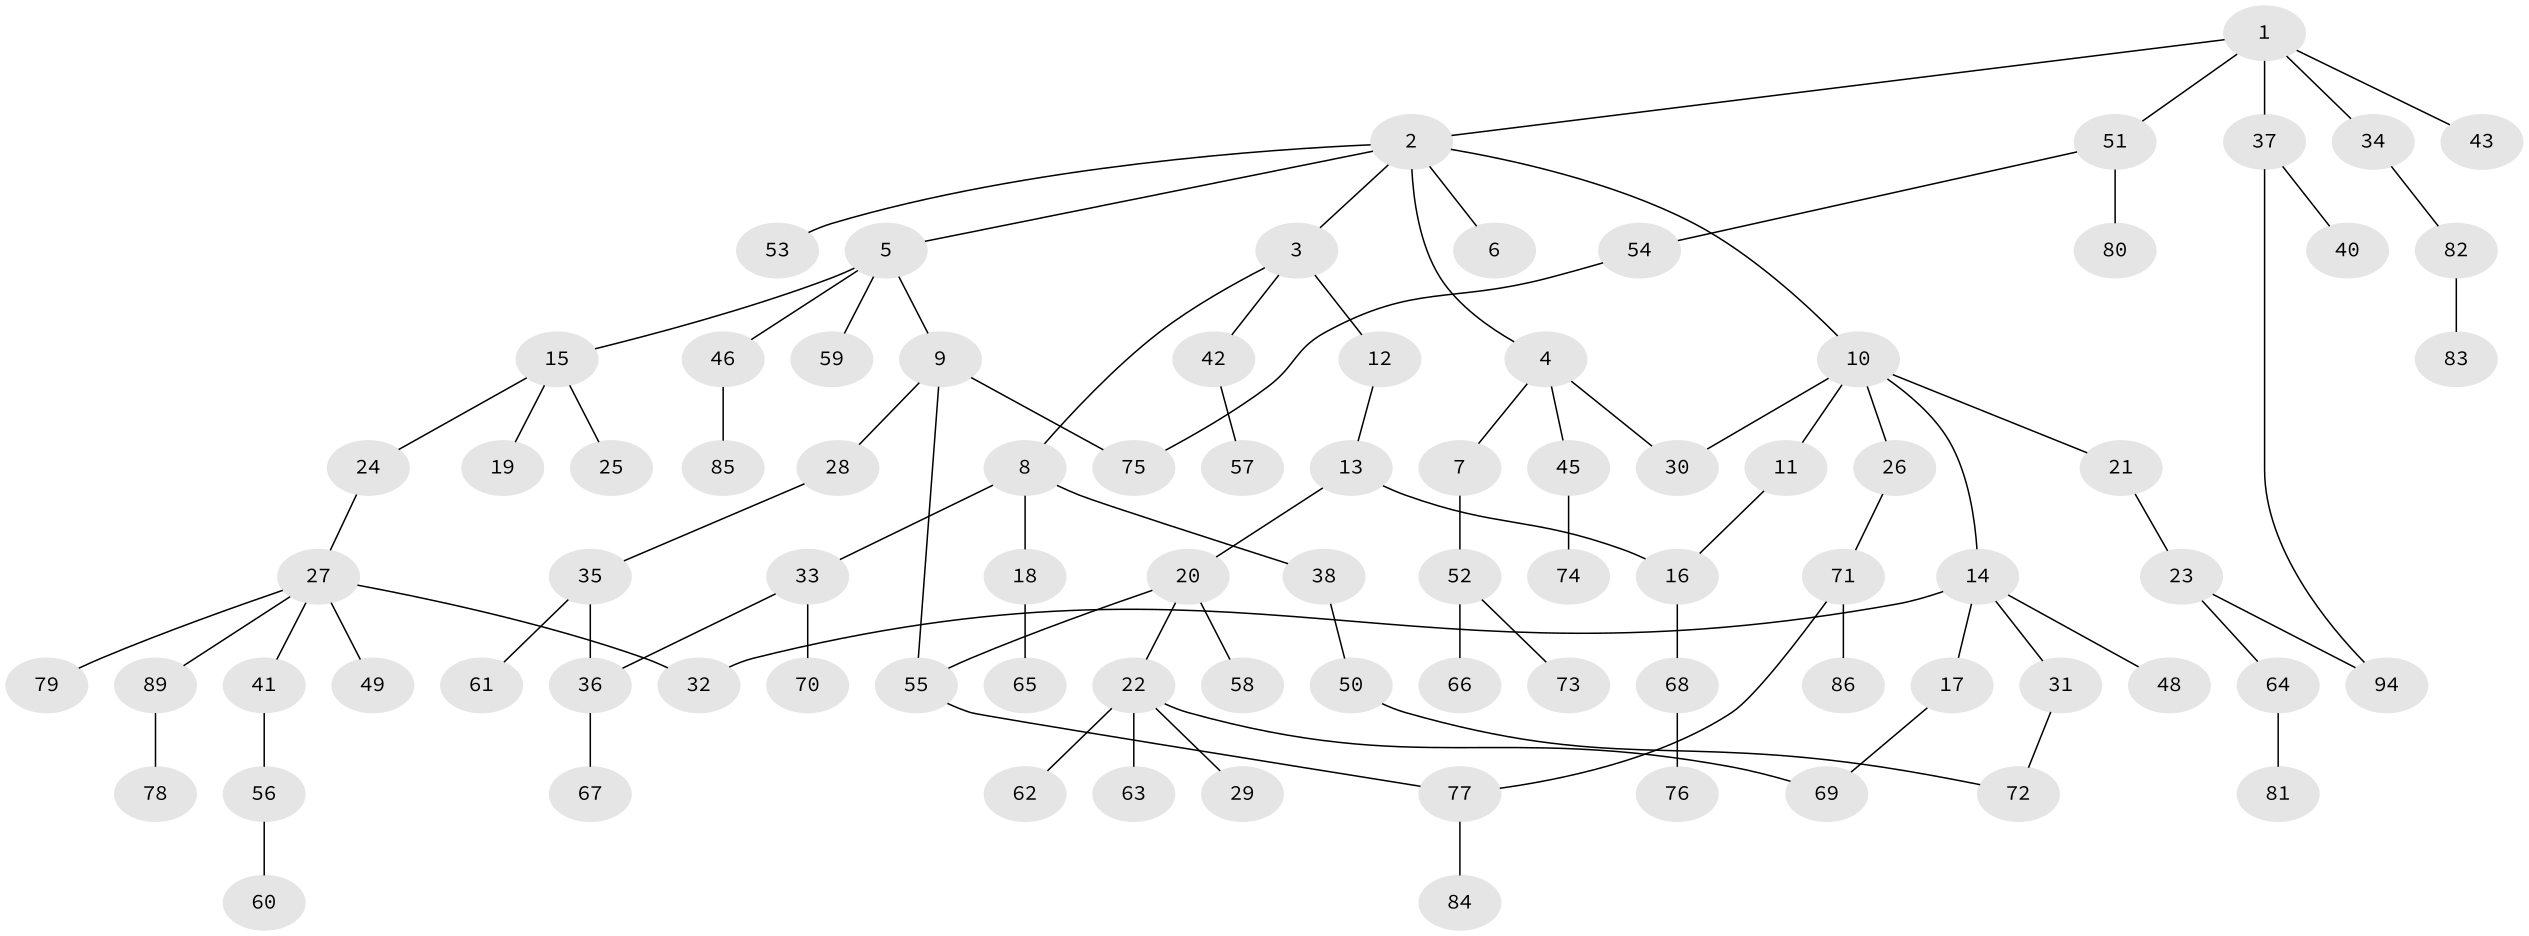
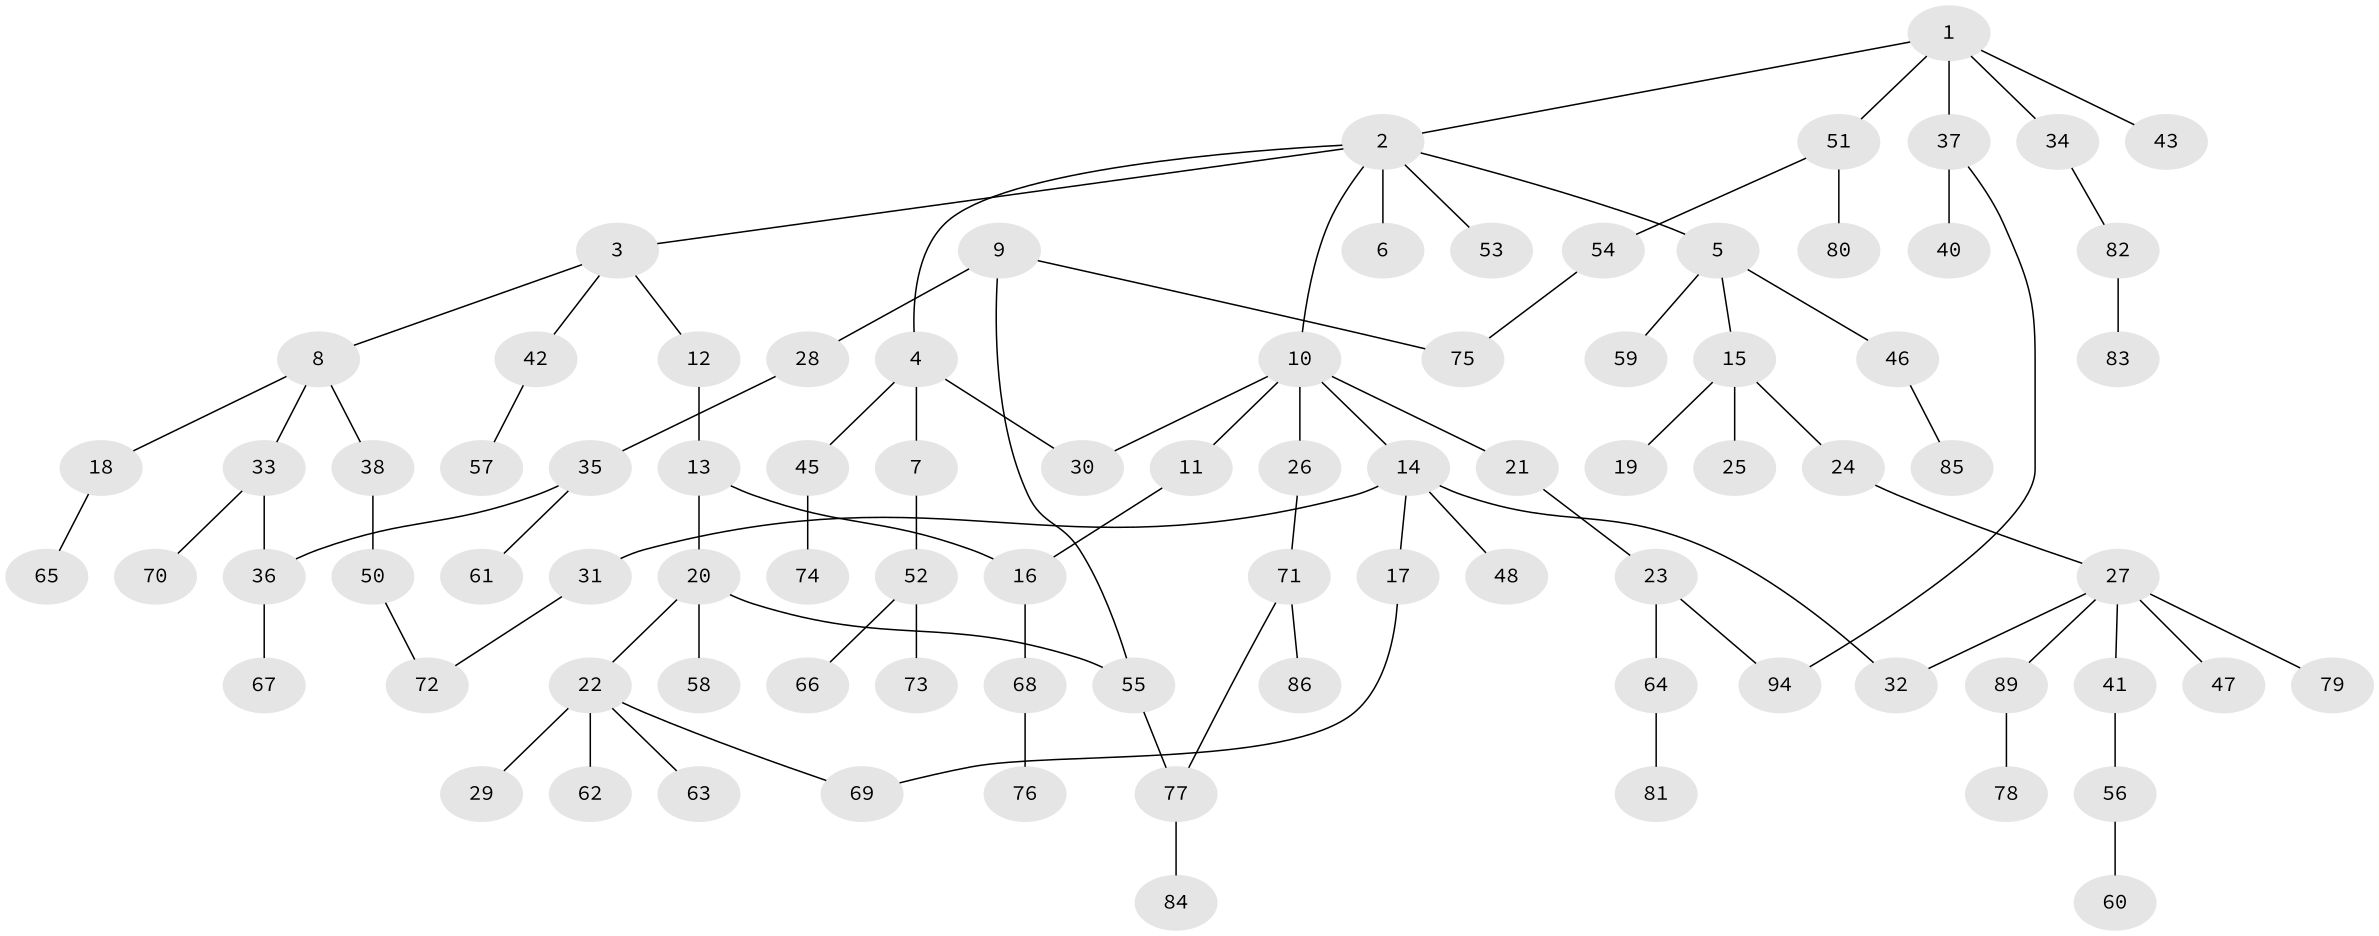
edge "5" -- "9": removed
node "49": label "49" -> "47"
